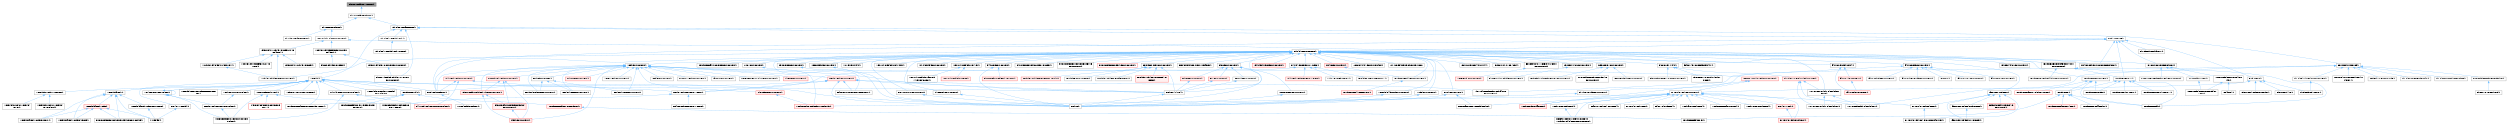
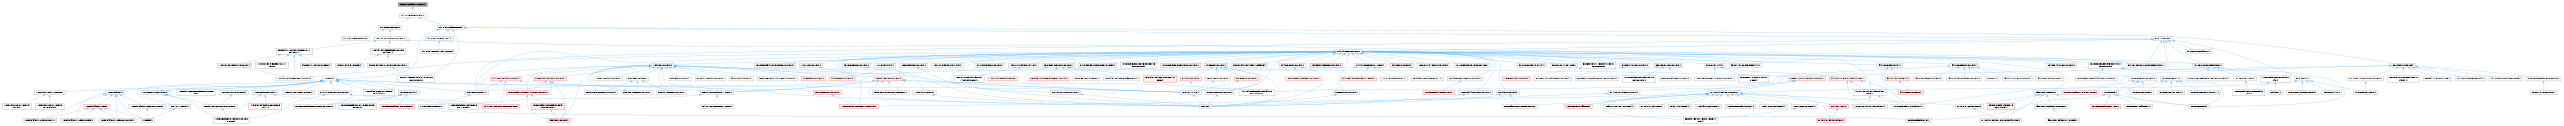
edge "BasicPointSetComponent.h" -> "MeshComponent.h": reversed
node "SmartObjectContainerRendering_Composite.h": label "SmartObjectContainerRendering_Composite.h" -> "MaterialGraphNode_Composite.h"
node "DataflowEditorWeightMapPaint ModularVehicleBaseComponent.h": label "DataflowEditorWeightMapPaint ModularVehicleBaseComponent.h" -> "DataflowEditorWeightMapPaint Tool.h"
